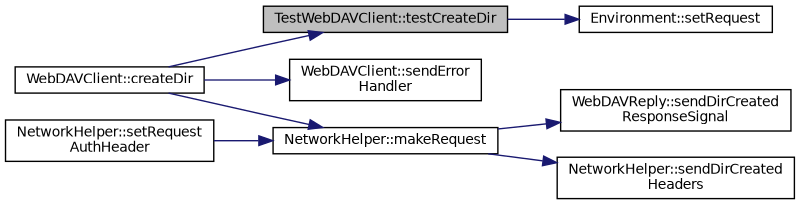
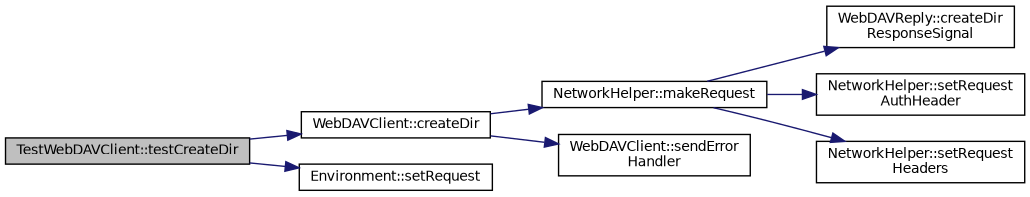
edge "WebDAVClient::createDir" -> "TestWebDAVClient::testCreateDir": reversed
node "WebDAVReply::sendDirCreated ResponseSignal": label "WebDAVReply::sendDirCreated ResponseSignal" -> "WebDAVReply::createDir ResponseSignal"
edge "NetworkHelper::setRequest AuthHeader" -> "NetworkHelper::makeRequest": reversed
node "NetworkHelper::sendDirCreated Headers": label "NetworkHelper::sendDirCreated Headers" -> "NetworkHelper::setRequest Headers"
